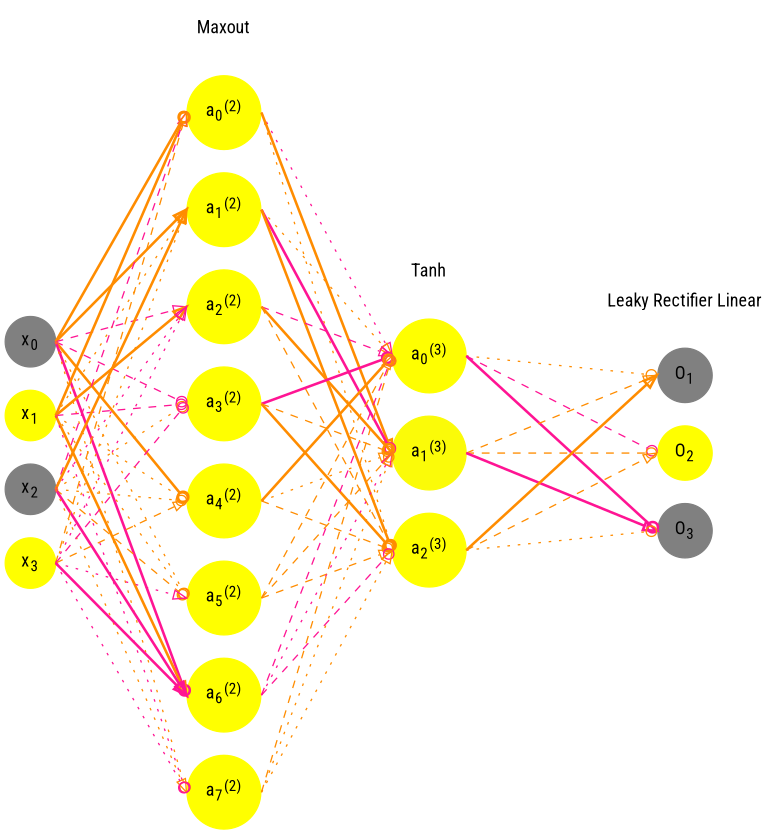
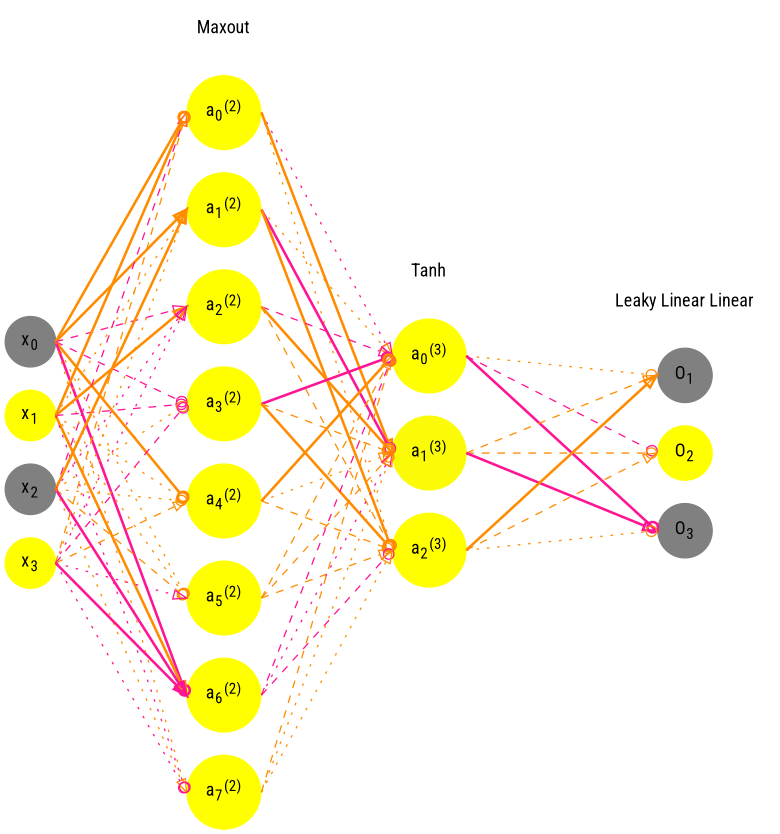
node "Leaky Rectifier Linear": label "Leaky Rectifier Linear" -> "Leaky Linear Linear"
